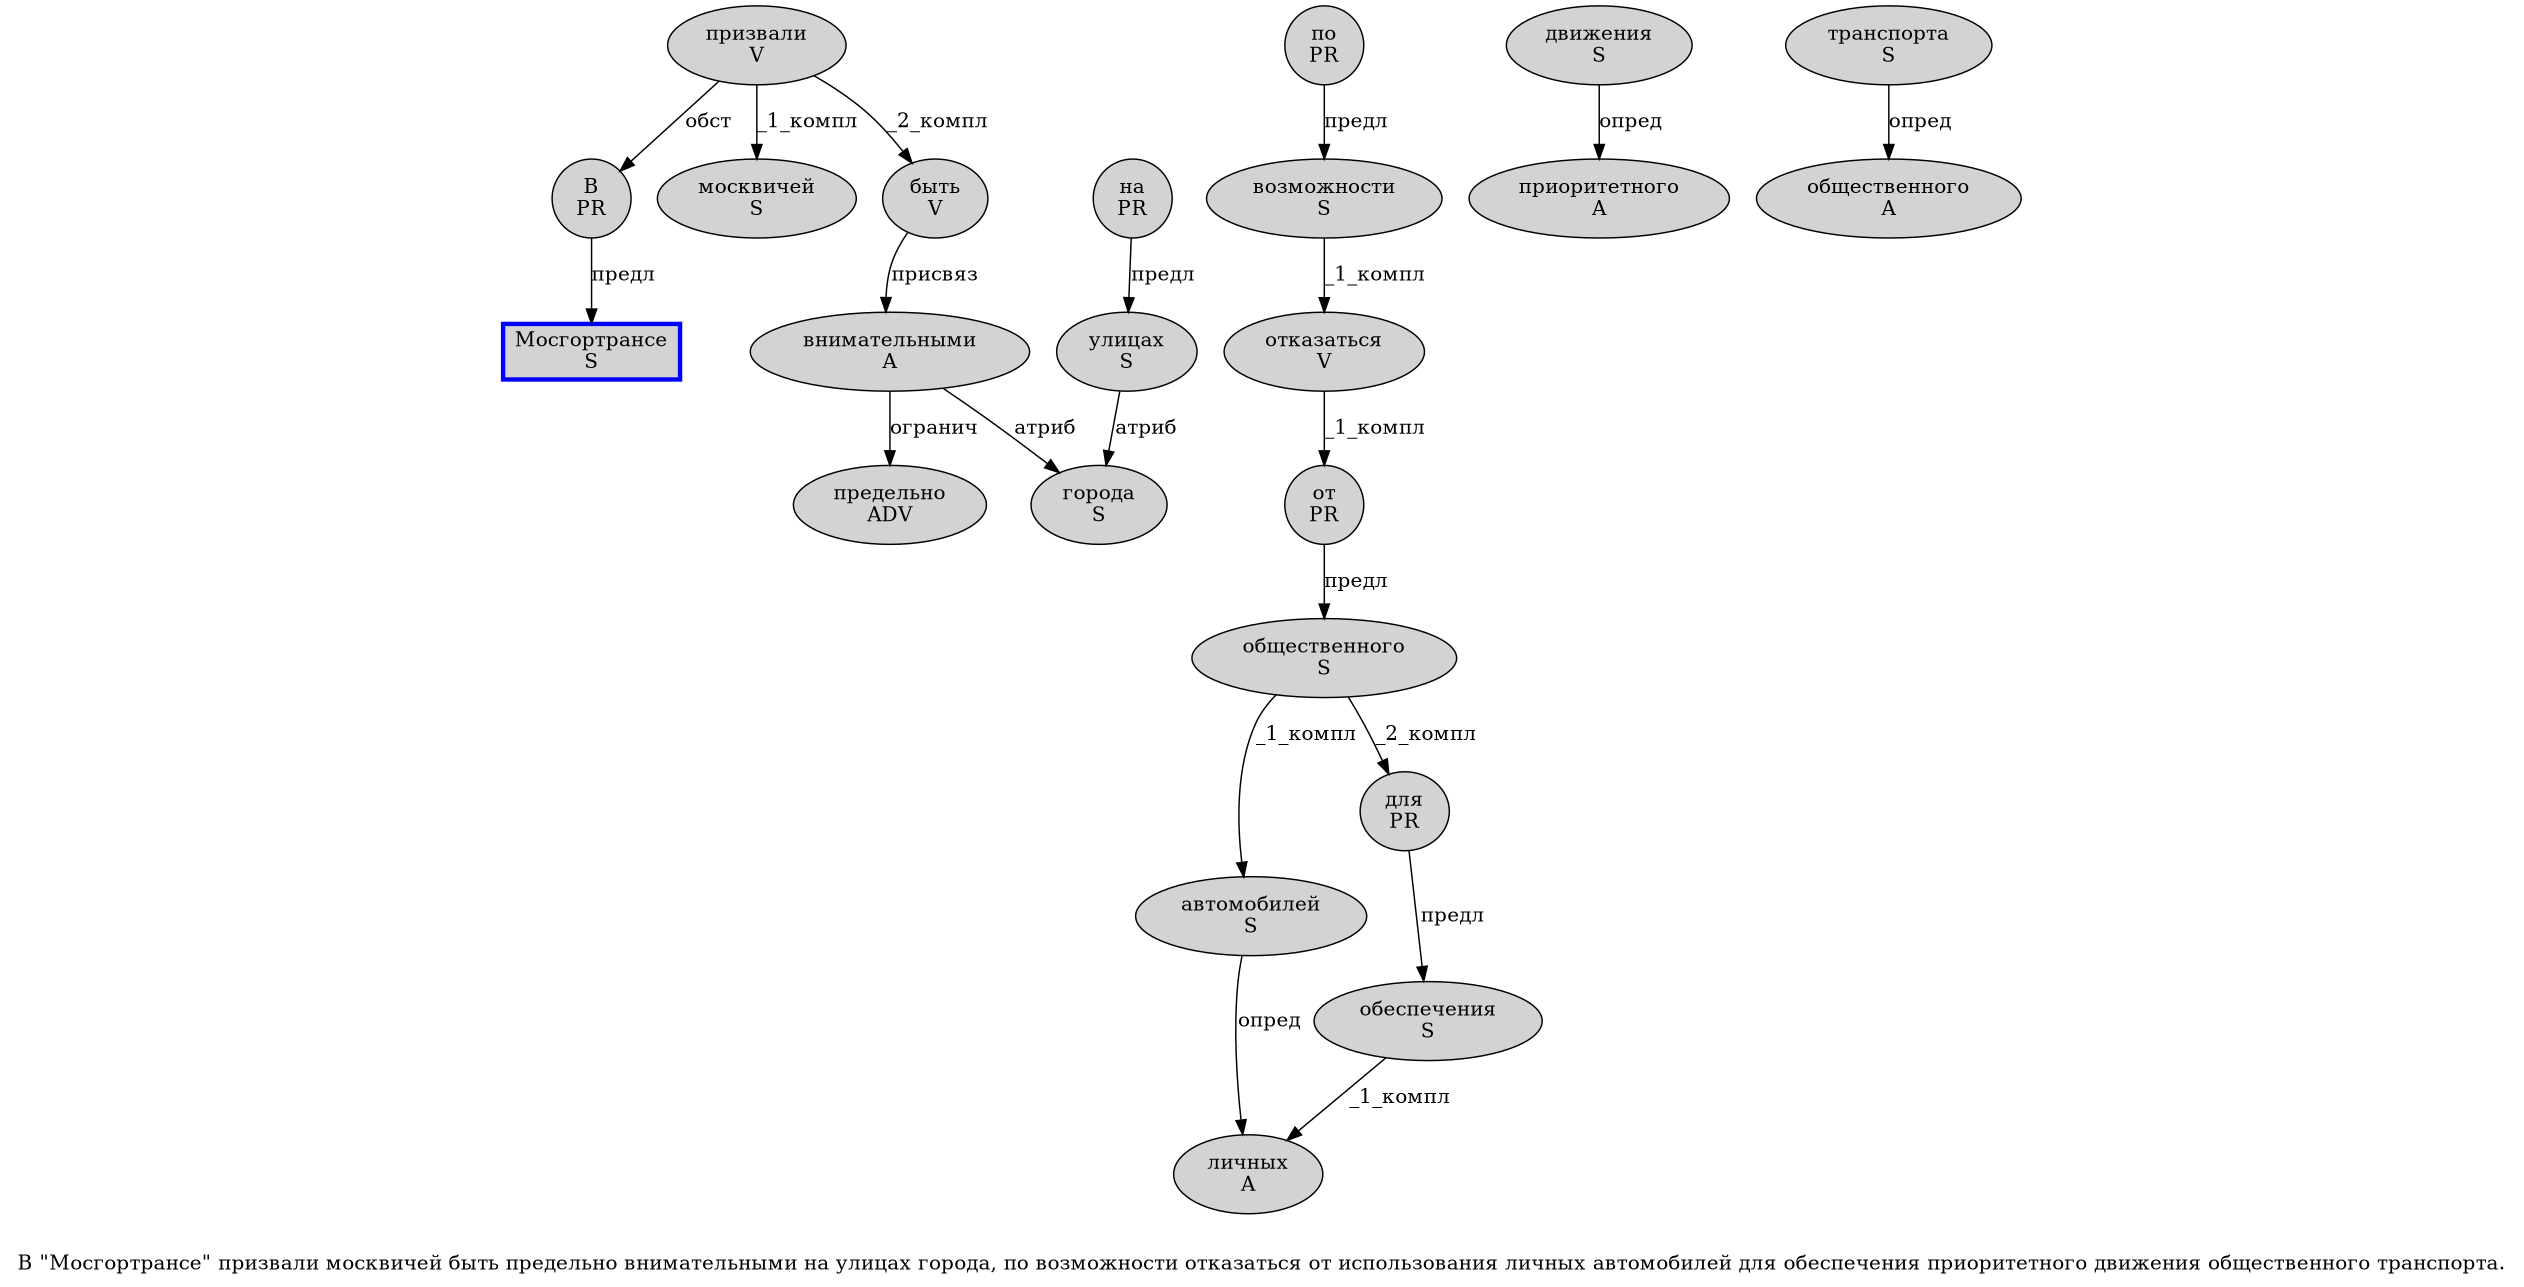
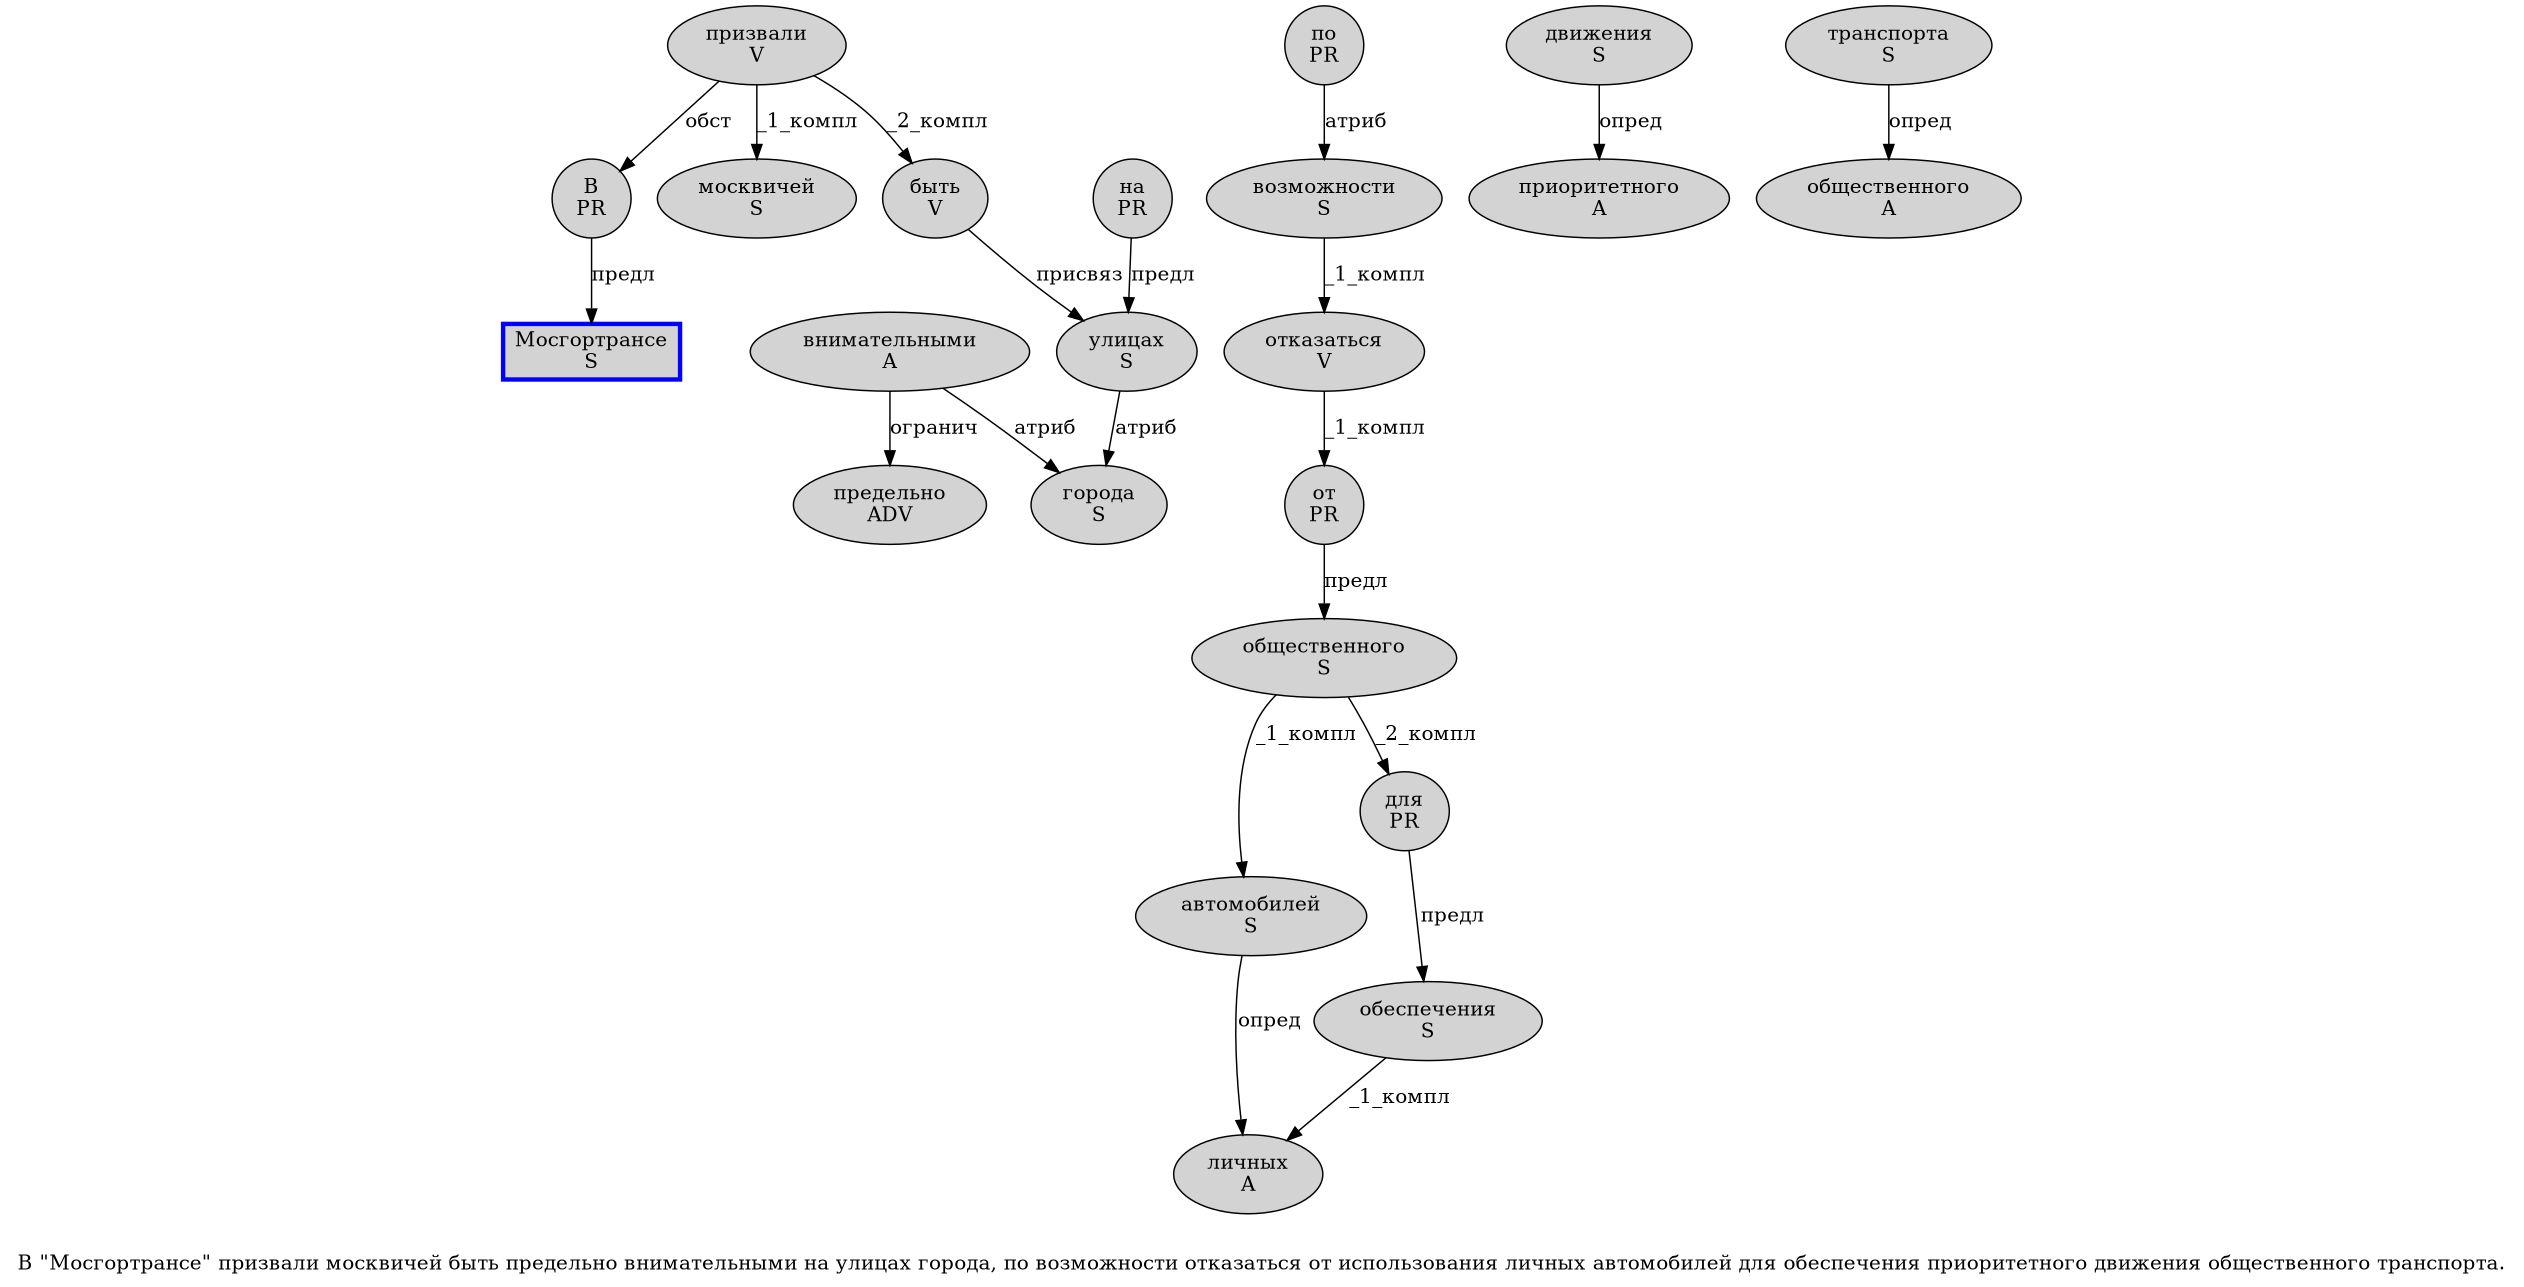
edge "по PR" -> "возможности S": label "предл" -> "атриб"
edge "быть V" -> "внимательными A": now "быть V" -> "улицах S"
